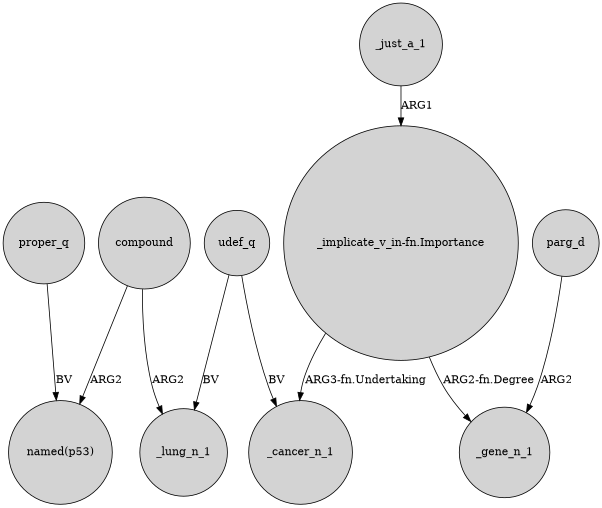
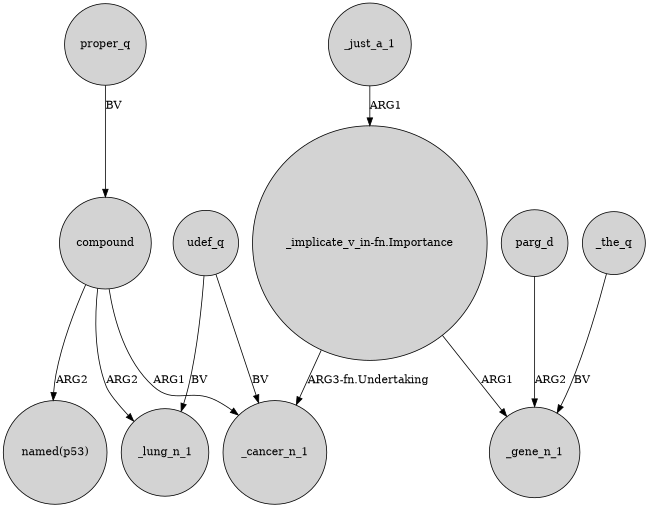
node "_the_q": added
edge "proper_q" -> "named(p53)": now "proper_q" -> "compound"
edge "compound" -> "_cancer_n_1": added, label "ARG1"
edge "_implicate_v_in-fn.Importance" -> "_gene_n_1": label "ARG2-fn.Degree" -> "ARG1"
